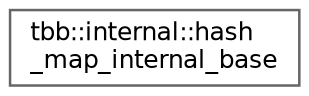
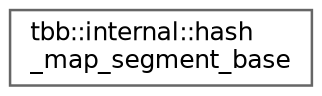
node "tbb::internal::hash _map_internal_base": label "tbb::internal::hash _map_internal_base" -> "tbb::internal::hash _map_segment_base"
